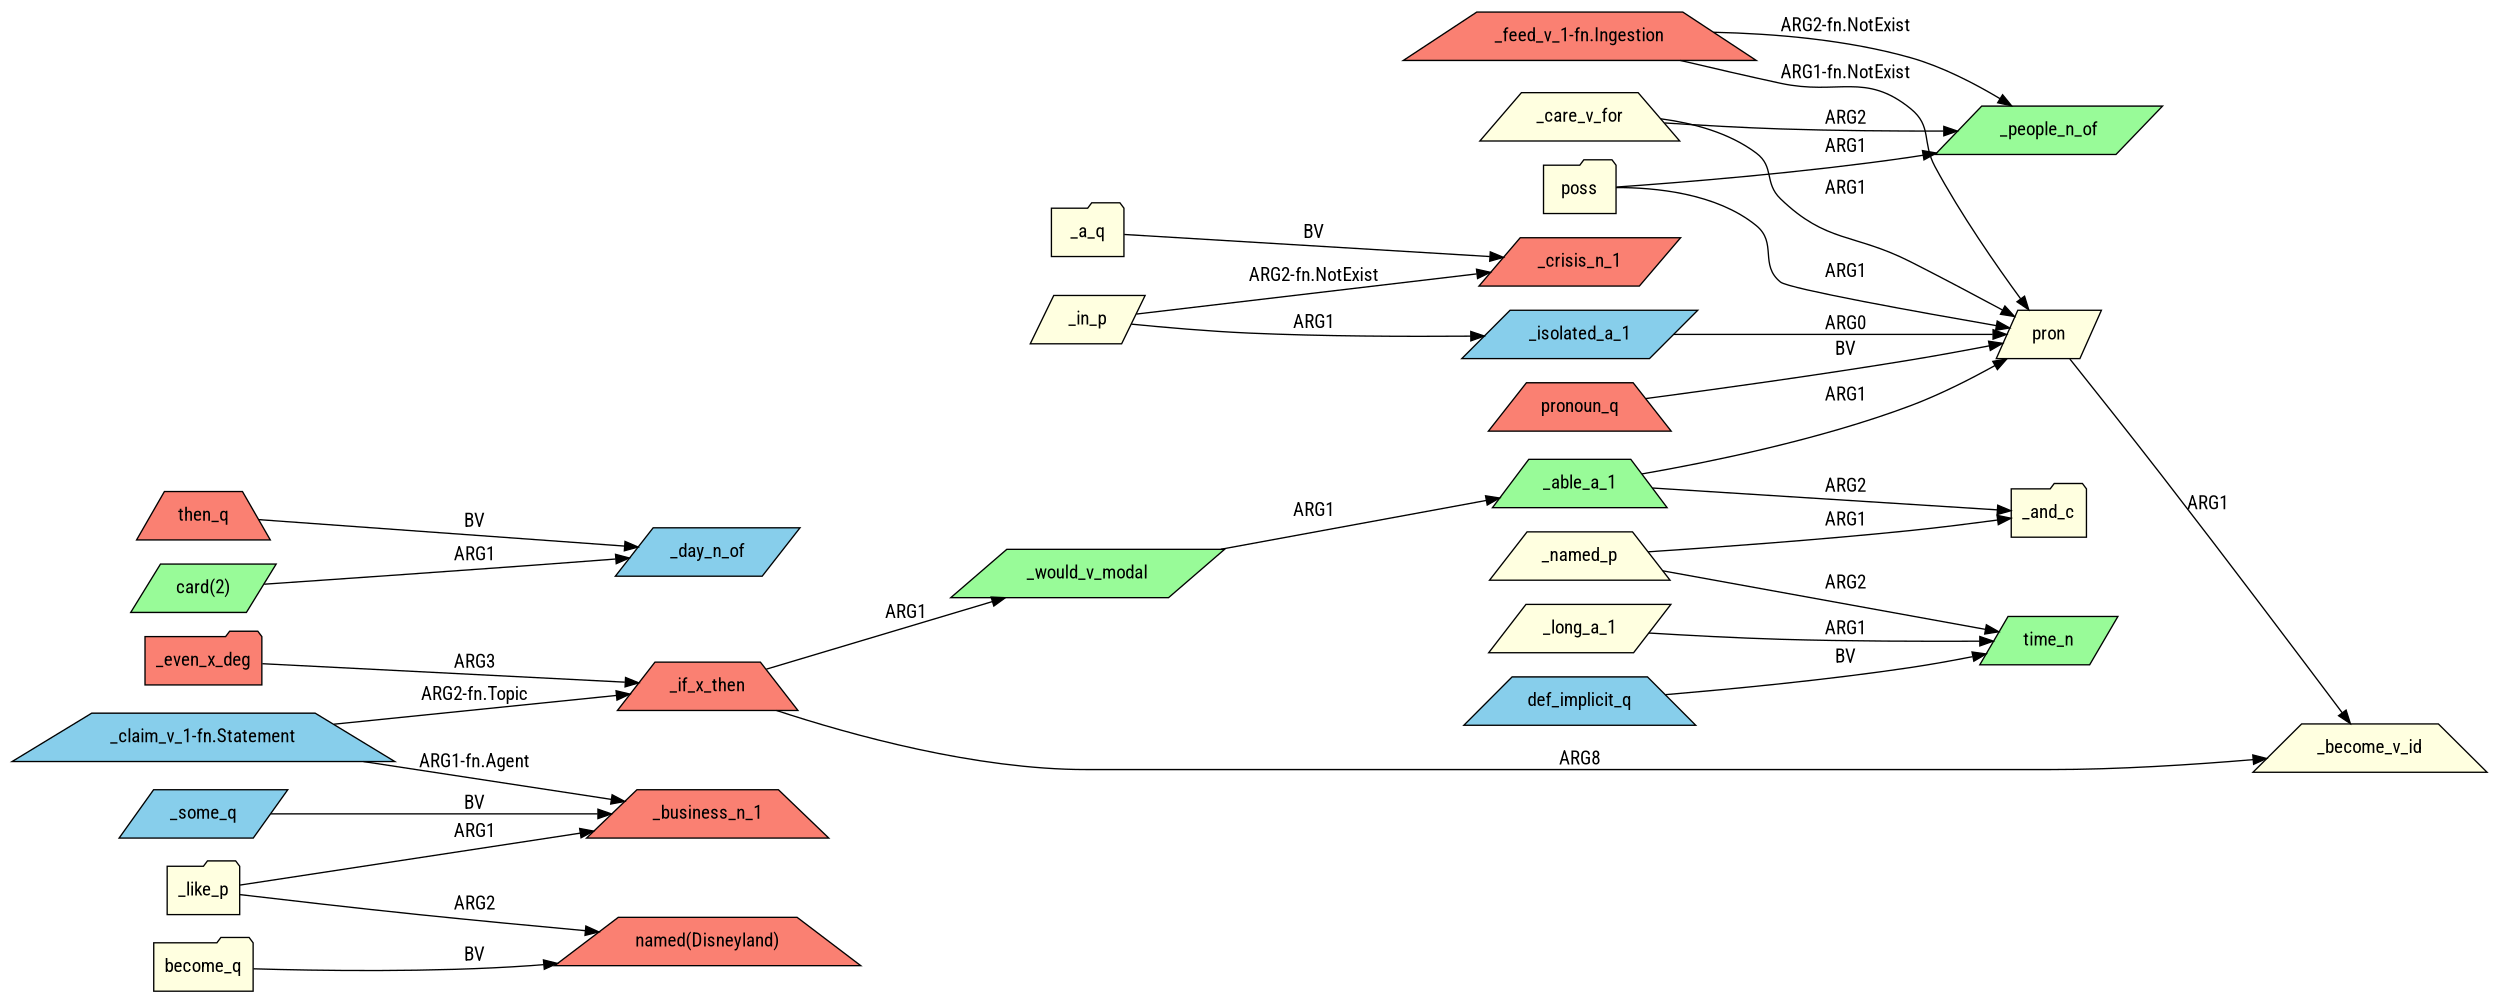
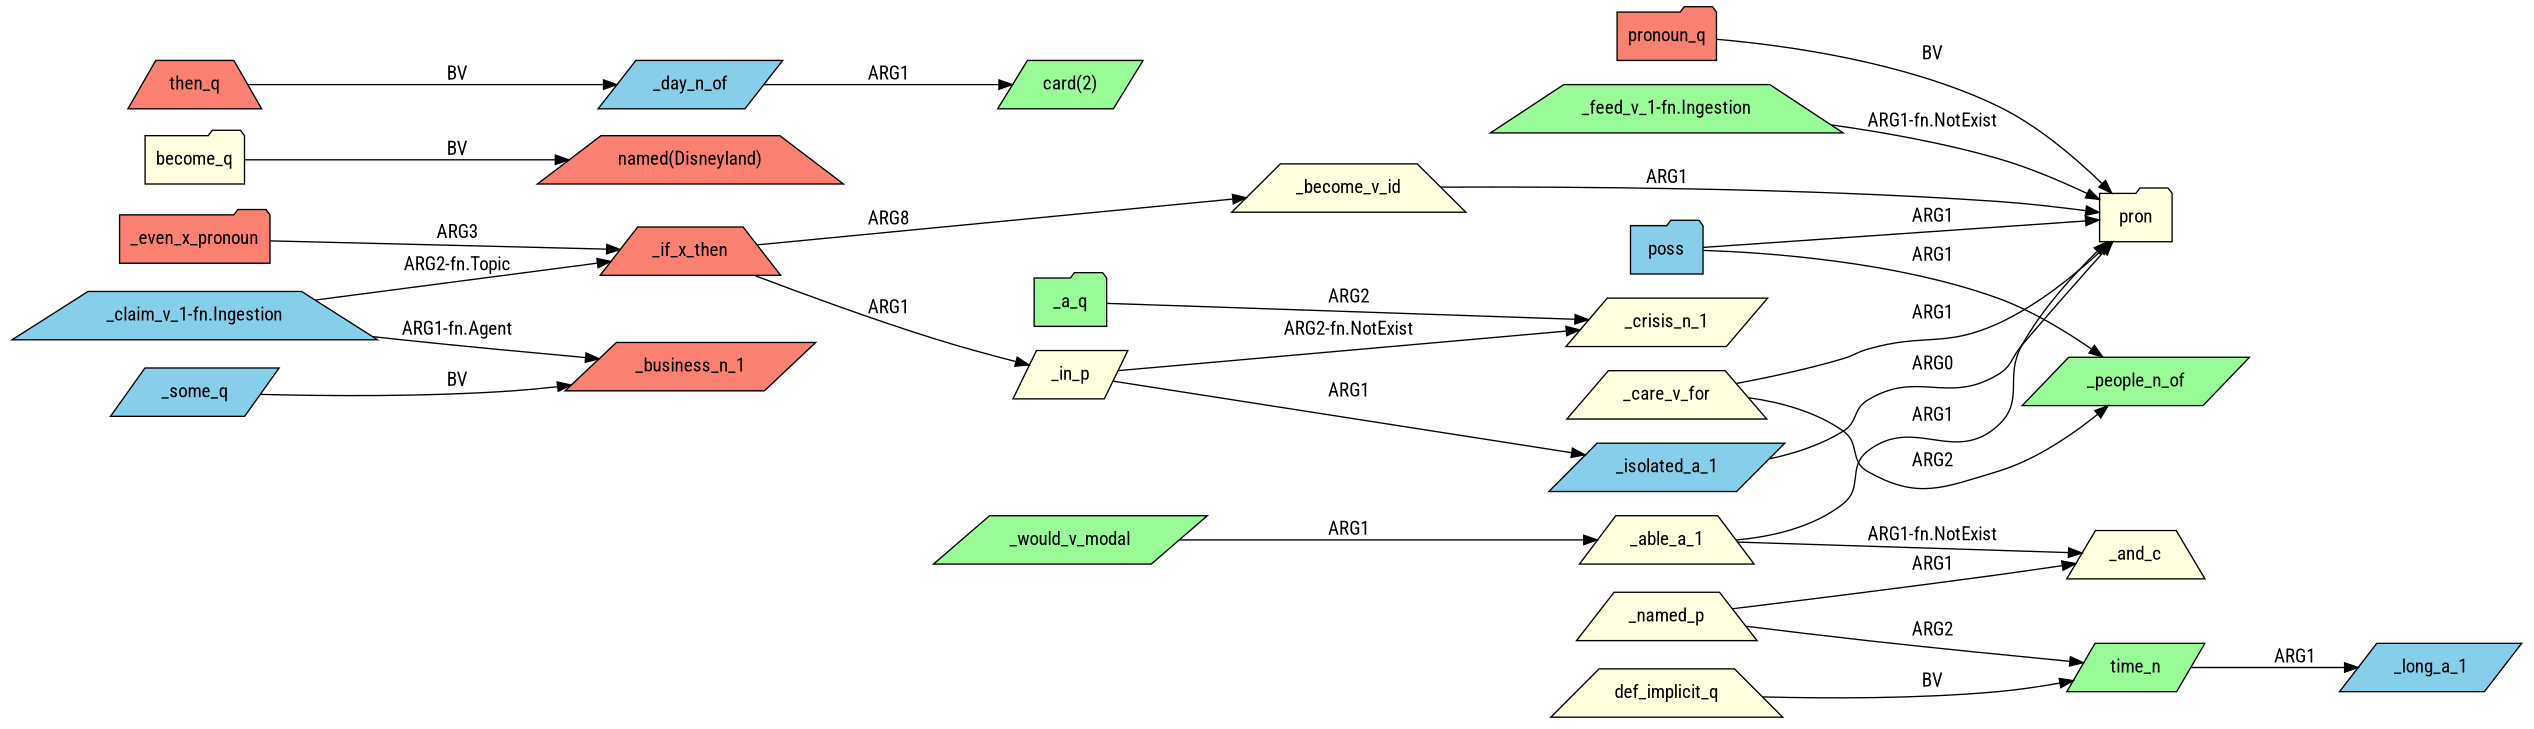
node "_feed_v_1-fn.Ingestion": fillcolor salmon -> palegreen
edge "_feed_v_1-fn.Ingestion" -> "_people_n_of": removed, label "ARG2-fn.NotExist"
node "poss": fillcolor lightyellow -> skyblue
node "_a_q": fillcolor lightyellow -> palegreen
edge "_a_q" -> "_crisis_n_1": label "BV" -> "ARG2"
node "_crisis_n_1": fillcolor salmon -> lightyellow
node "pron": shape parallelogram -> folder
node "pronoun_q": shape trapezium -> folder
node "_able_a_1": fillcolor palegreen -> lightyellow
edge "_able_a_1" -> "_and_c": label "ARG2" -> "ARG1-fn.NotExist"
node "_and_c": shape folder -> trapezium
edge "pron" -> "_become_v_id": reversed
edge "card(2)" -> "_day_n_of": reversed
node "_long_a_1": fillcolor lightyellow -> skyblue
edge "_if_x_then" -> "_would_v_modal": now "_if_x_then" -> "_in_p"
edge "_long_a_1" -> "time_n": reversed
node "_even_x_deg": label "_even_x_deg" -> "_even_x_pronoun"
node "def_implicit_q": fillcolor skyblue -> lightyellow
node "_claim_v_1-fn.Statement": label "_claim_v_1-fn.Statement" -> "_claim_v_1-fn.Ingestion"
node "_business_n_1": shape trapezium -> parallelogram
node "_like_p": removed
